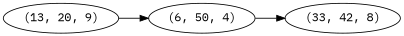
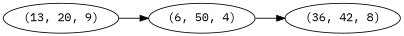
node "(33, 42, 8)": label "(33, 42, 8)" -> "(36, 42, 8)"
